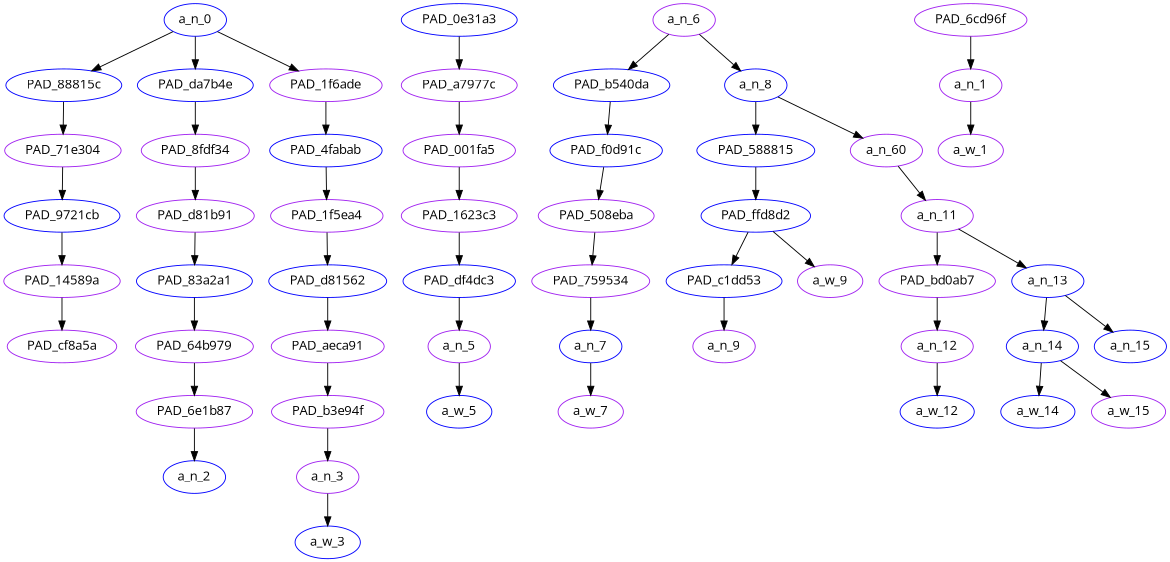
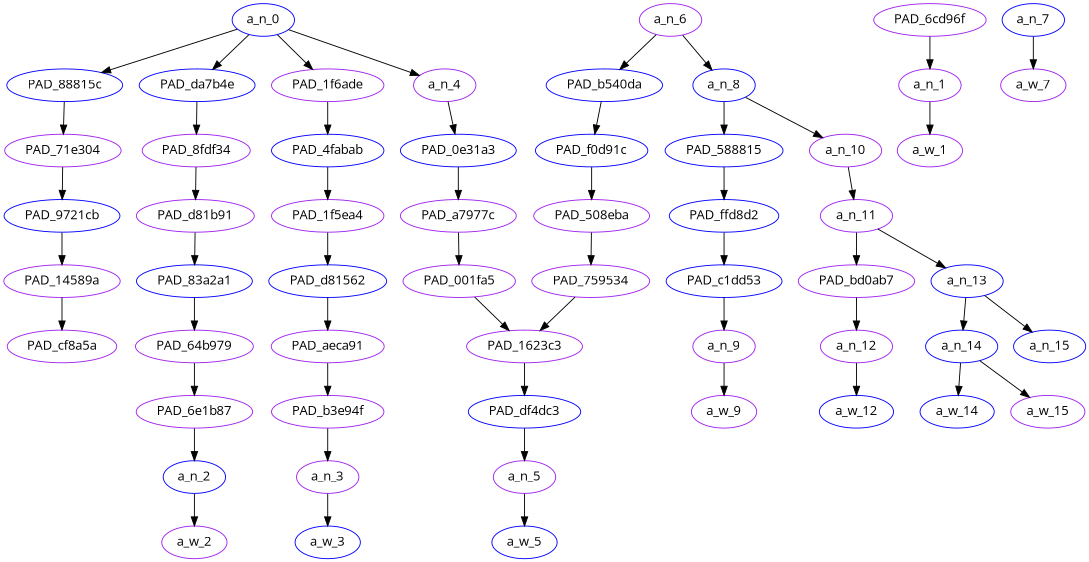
node "a_n_4": added
node "a_n_60": label "a_n_60" -> "a_n_10"
edge "PAD_ffd8d2" -> "a_w_9": now "a_n_9" -> "a_w_9"
edge "PAD_759534" -> "a_n_7": now "PAD_759534" -> "PAD_1623c3"
node "a_w_2": added
